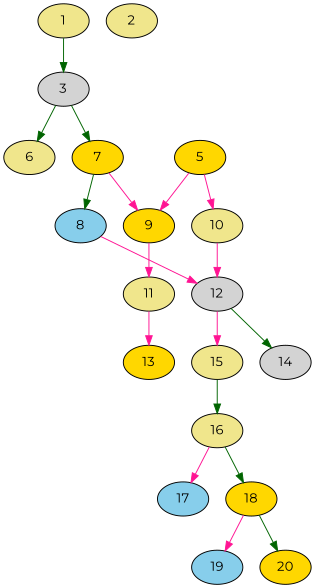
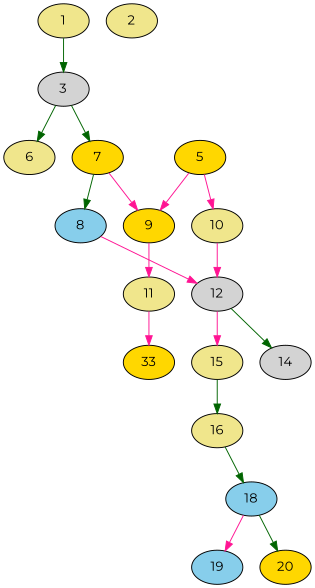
node "13": label "13" -> "33"
node "17": removed
node "18": fillcolor gold -> skyblue
